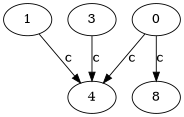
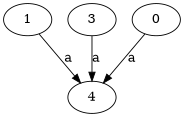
edge "1" -> "4": label "c" -> "a"
edge "3" -> "4": label "c" -> "a"
edge "0" -> "4": label "c" -> "a"
node "8": removed
